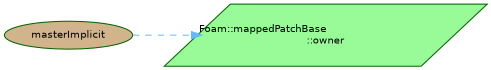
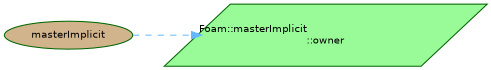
node "Foam::mappedPatchBase ::owner": label "Foam::mappedPatchBase ::owner" -> "Foam::masterImplicit ::owner"
